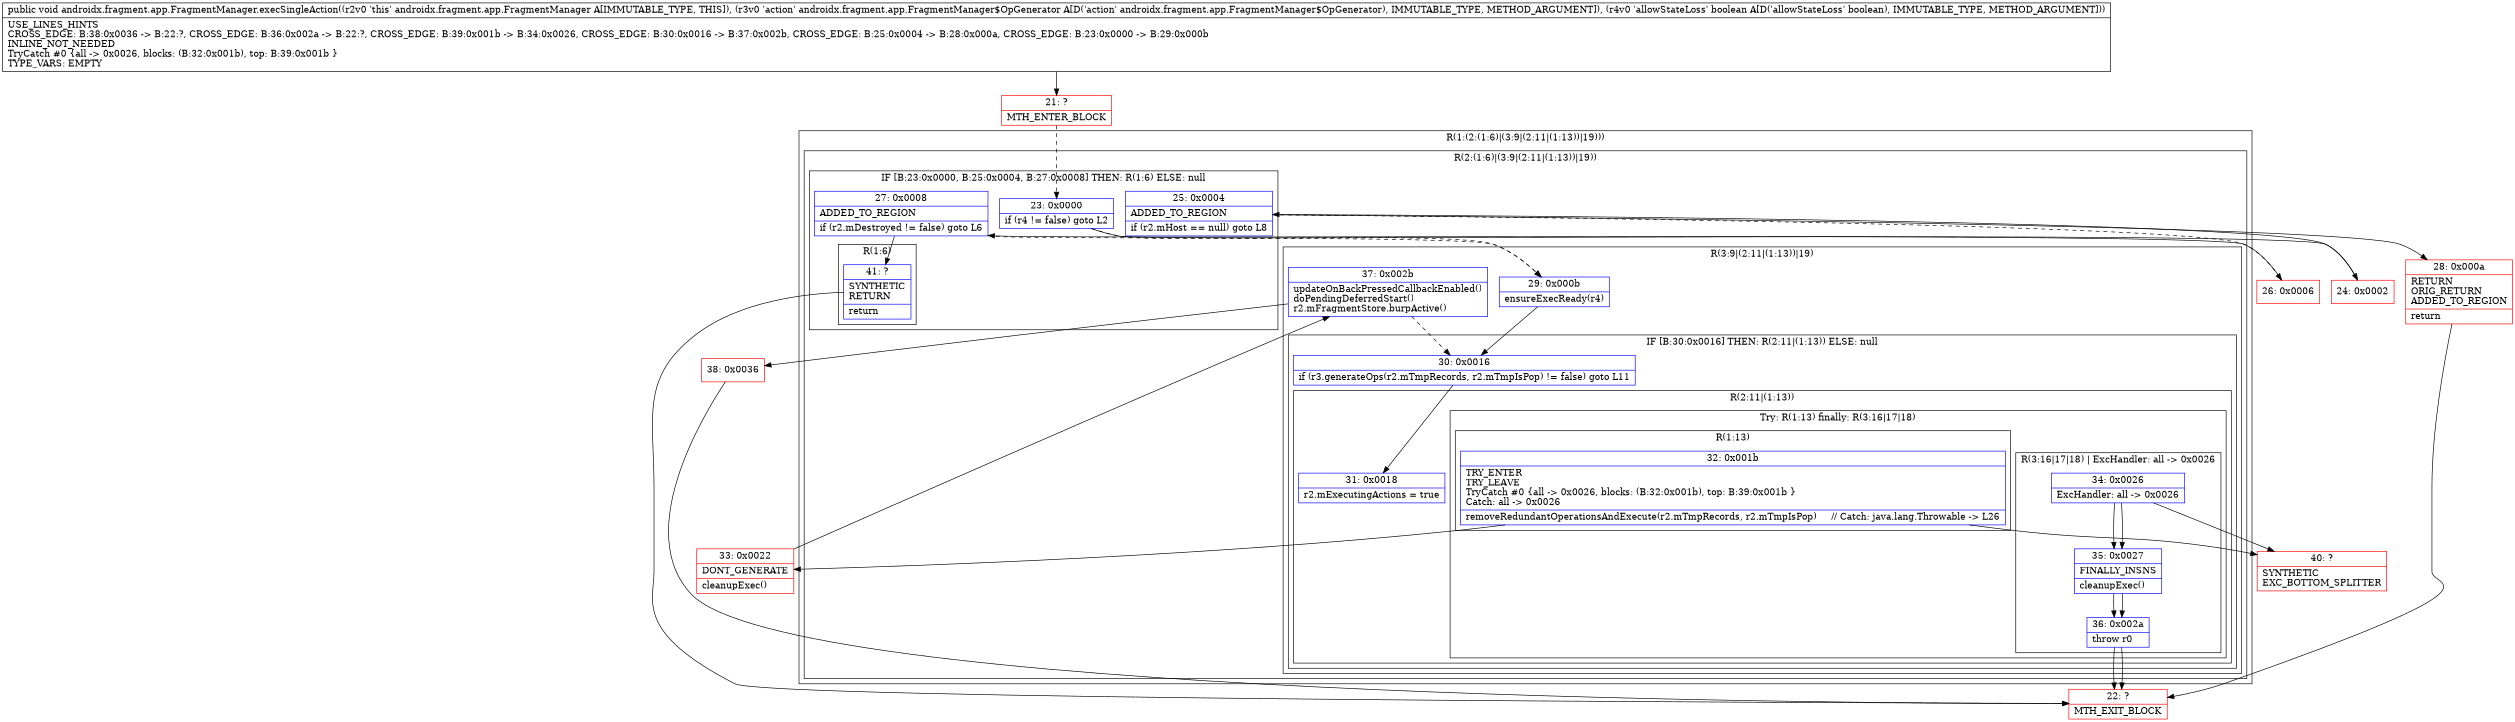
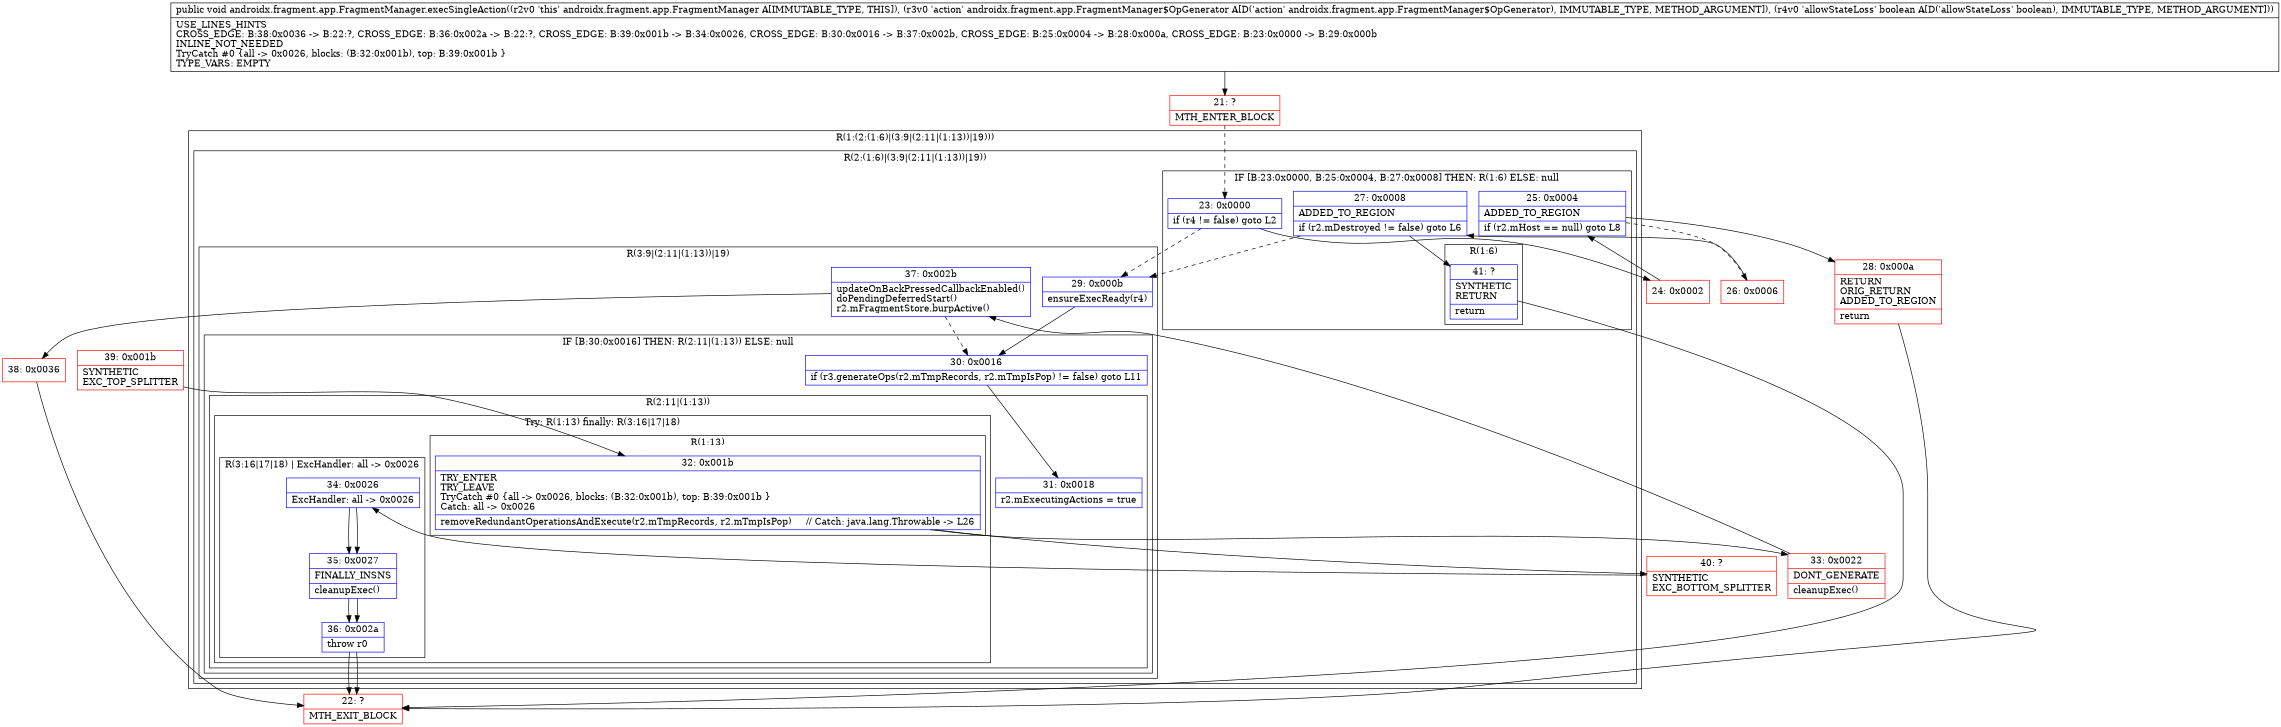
node "39: 0x001b": added
edge "34: 0x0026" -> "40: ?": reversed
